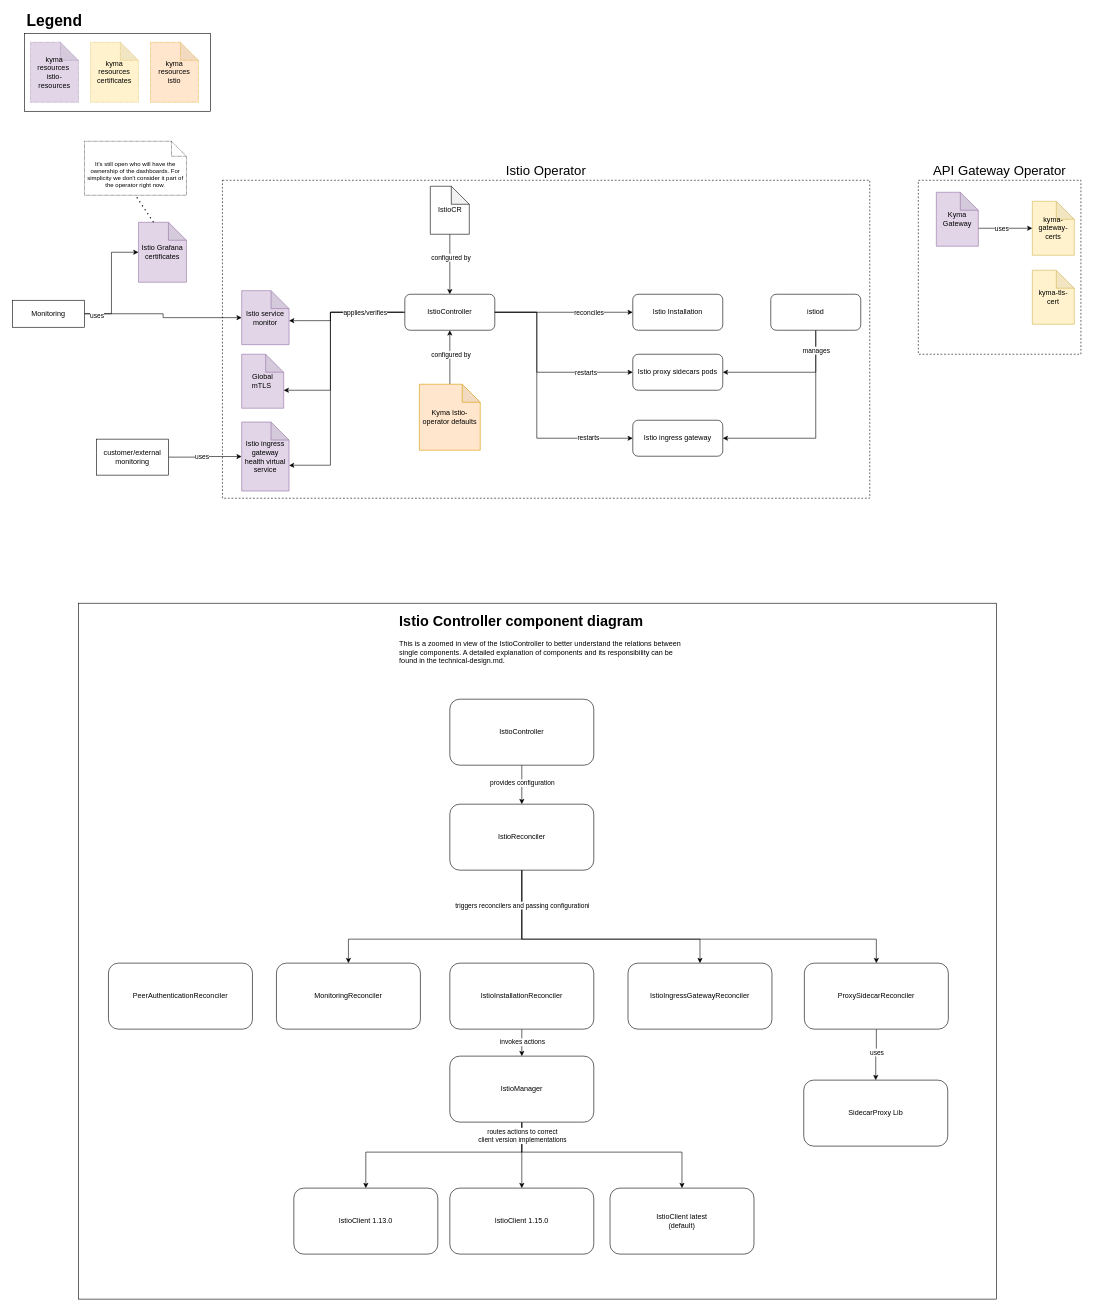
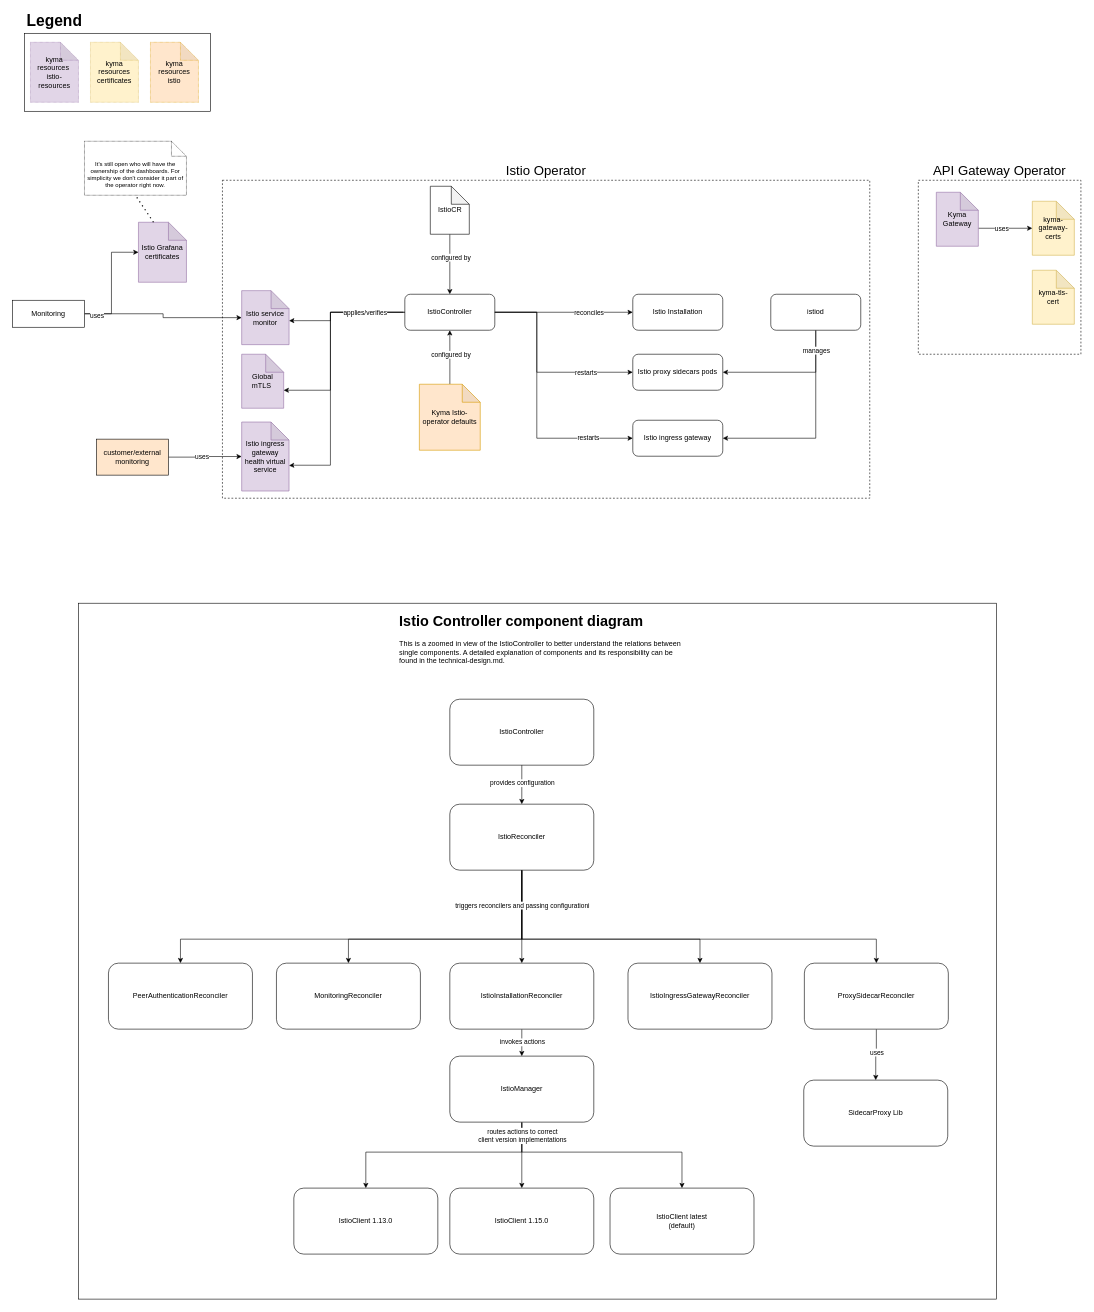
node "customer/external monitoring": fillcolor #ffffff -> #ffe6cc
edge "IstioReconciler" -> "PeerAuthenticationReconciler": added
edge "IstioReconciler" -> "IstioInstallationReconciler": added
